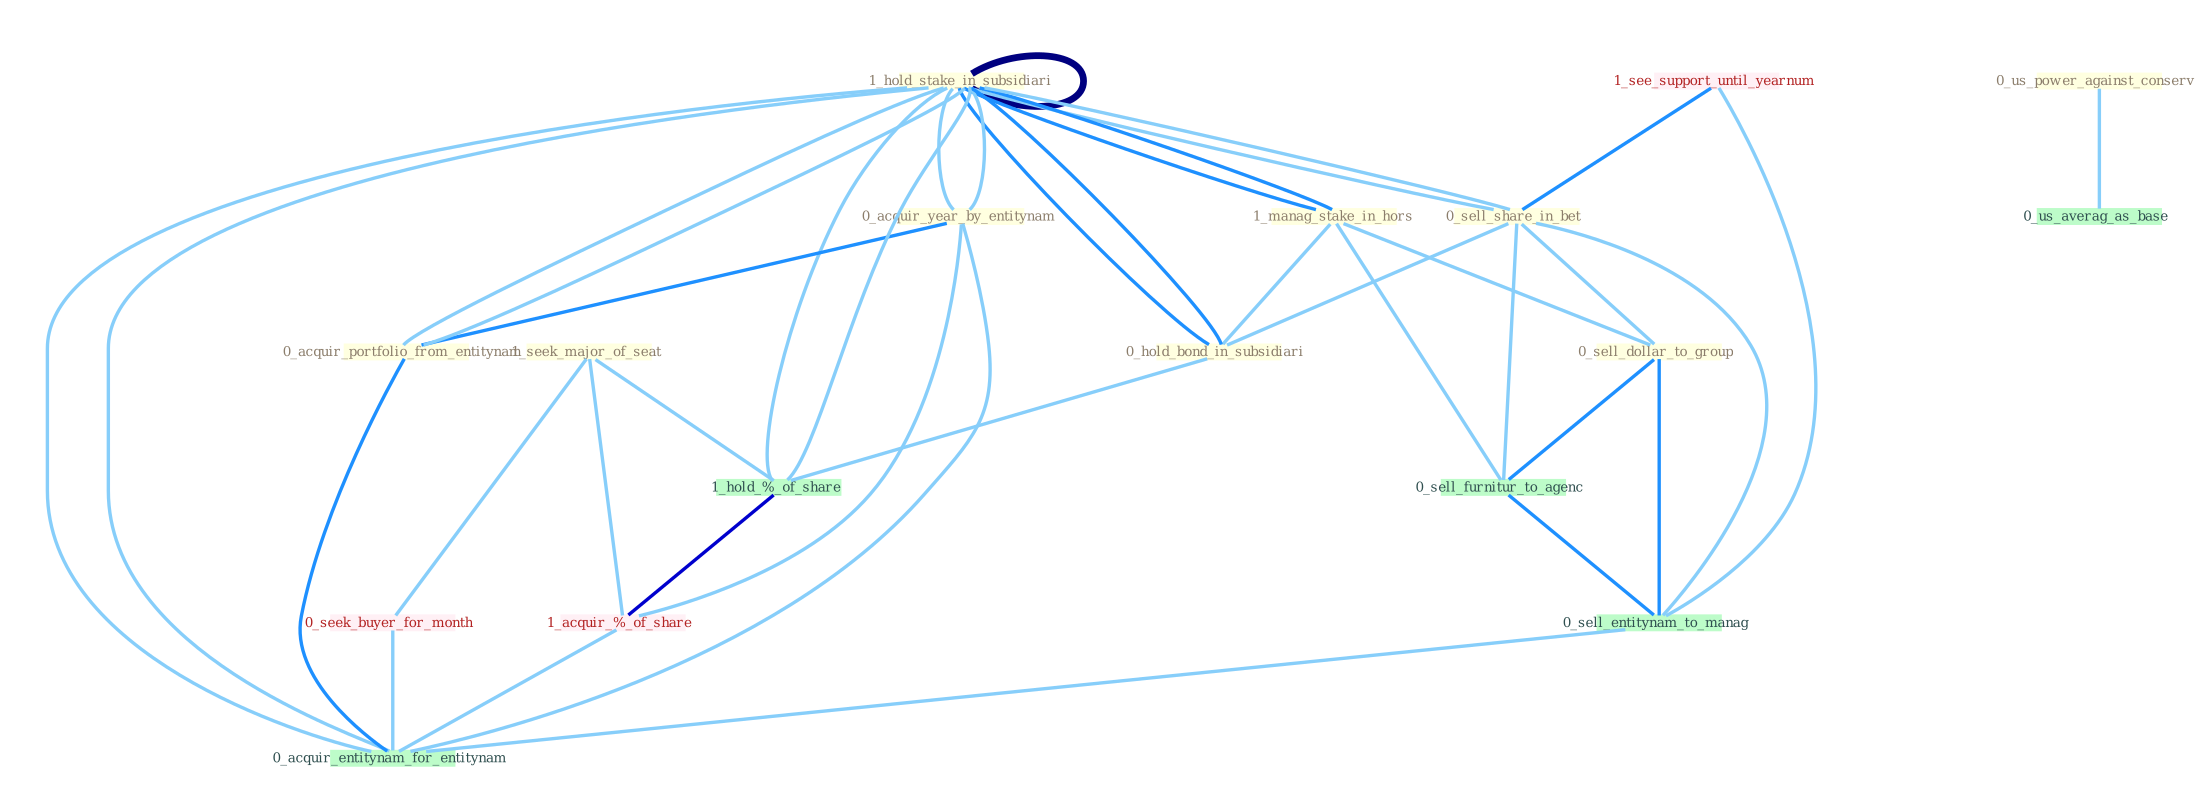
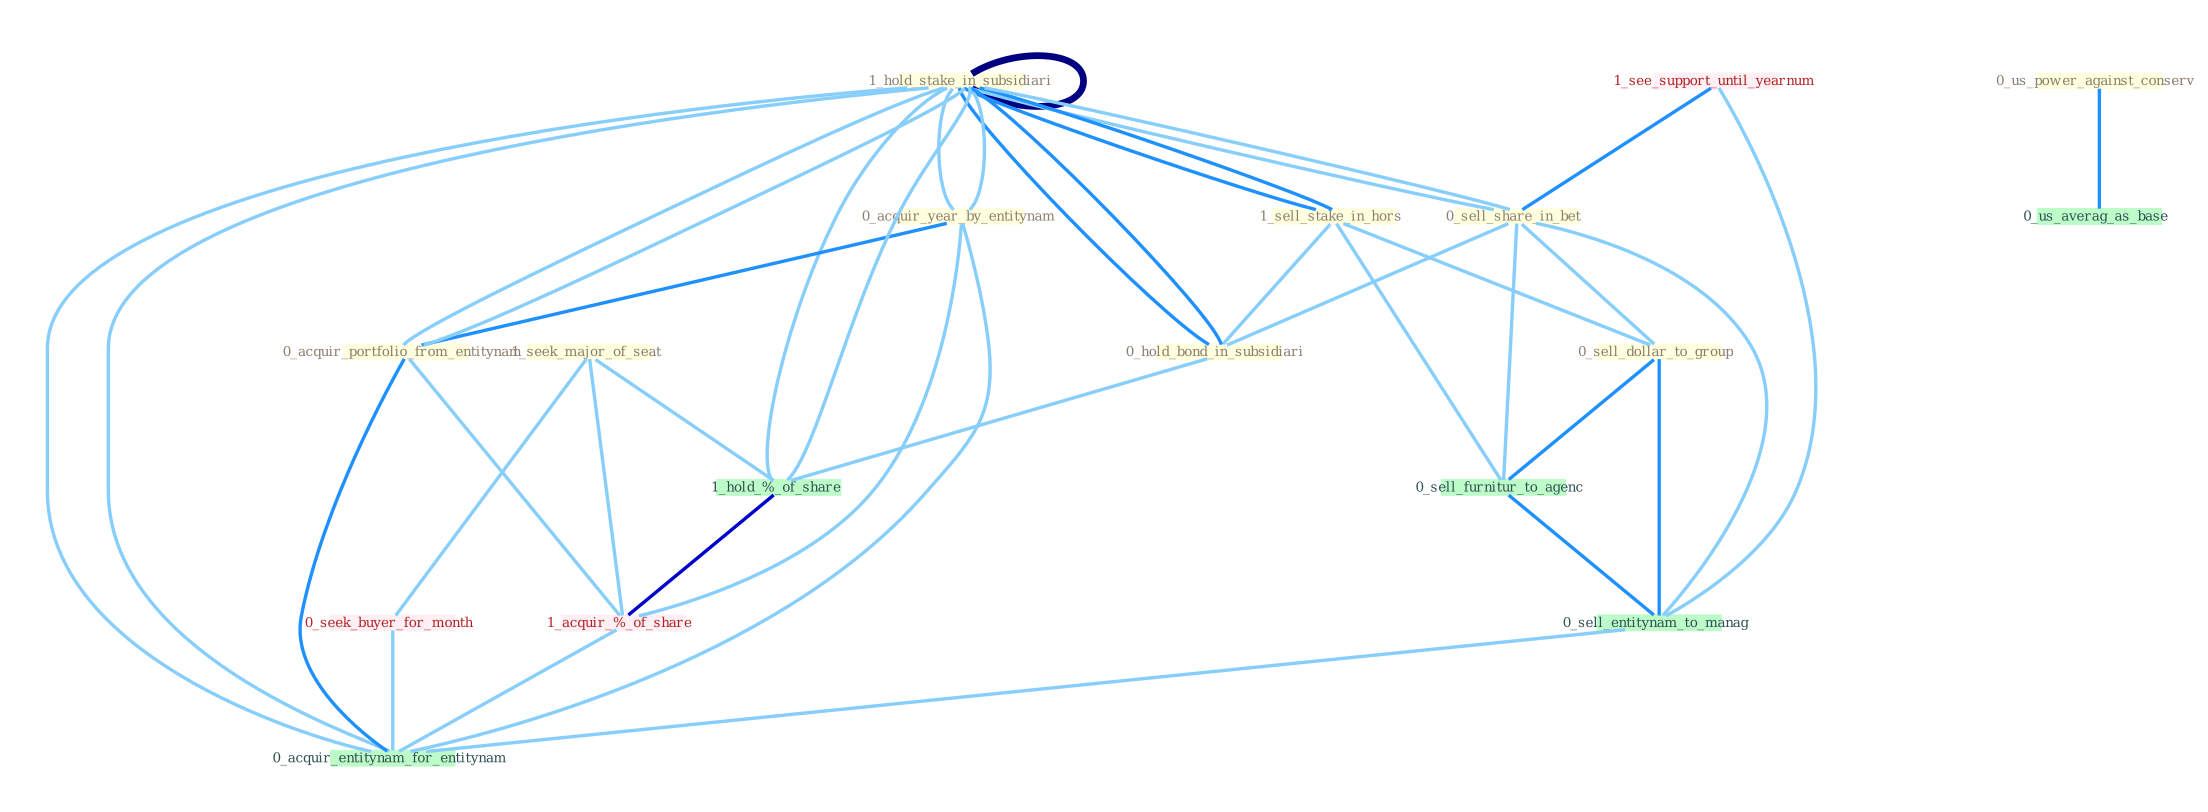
edge "0_us_power_against_conserv" -- "0_us_averag_as_base": color #87cefa -> #1e90ff
node "1_manag_stake_in_hors": label "1_manag_stake_in_hors" -> "1_sell_stake_in_hors"
edge "0_acquir_portfolio_from_entitynam" -- "1_acquir_%_of_share": added
